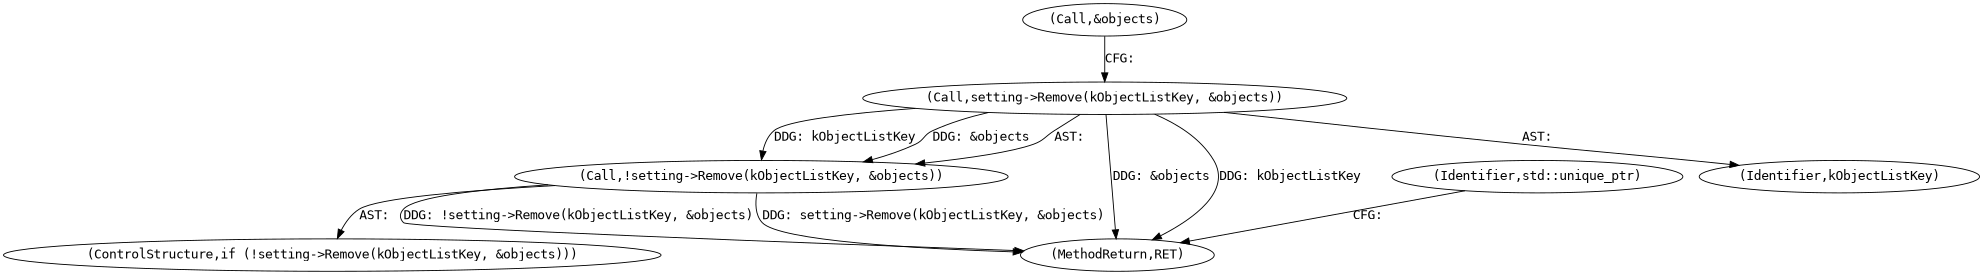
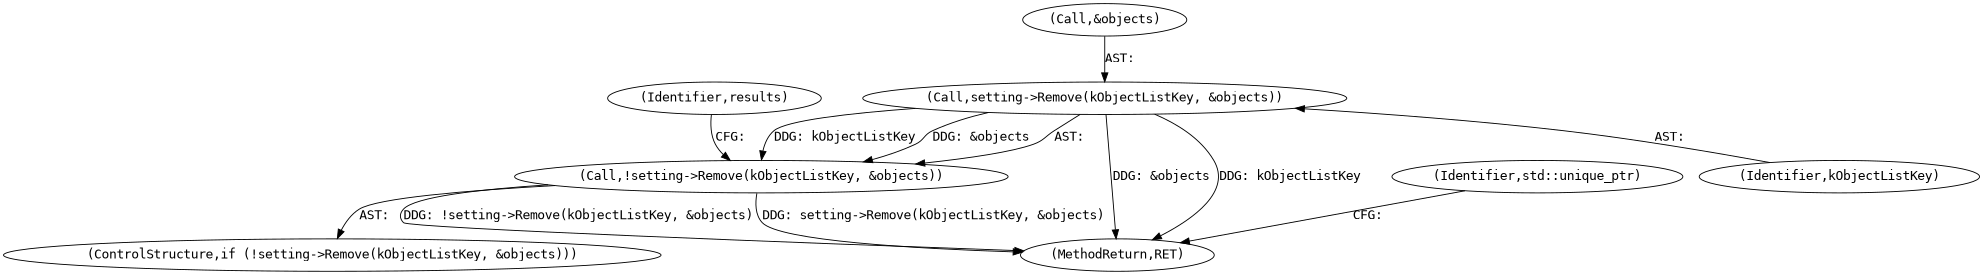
edge "(Call,&objects)" -> "(Call,setting->Remove(kObjectListKey, &objects))": label "CFG: " -> "AST: "
node "(Identifier,results)": added
edge "(Call,setting->Remove(kObjectListKey, &objects))" -> "(Identifier,kObjectListKey)": reversed
